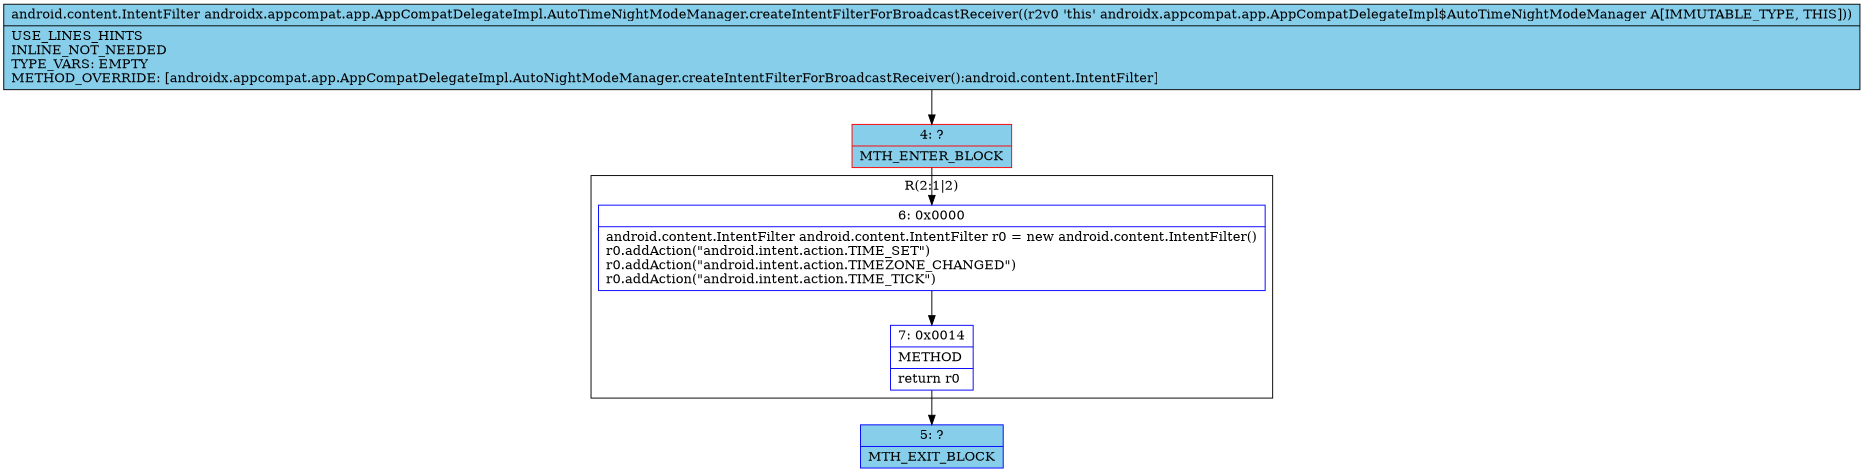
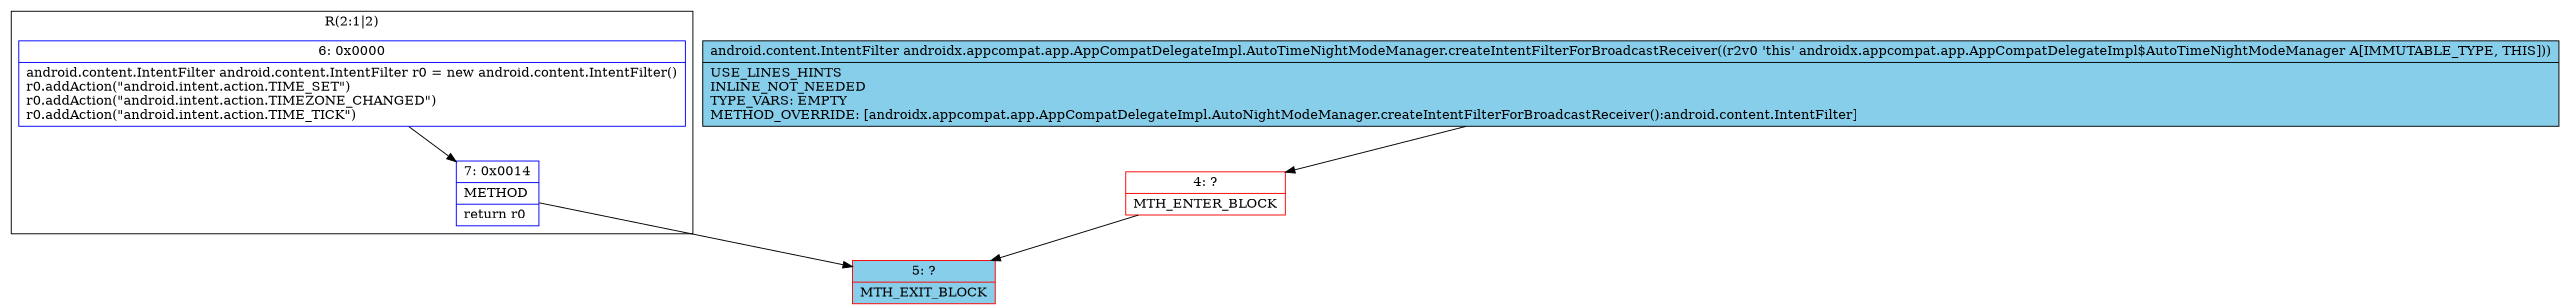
node "4: ?": fillcolor skyblue -> white
edge "4: ?" -> "6: 0x0000": now "4: ?" -> "5: ?"
node "5: ?": color blue -> red
